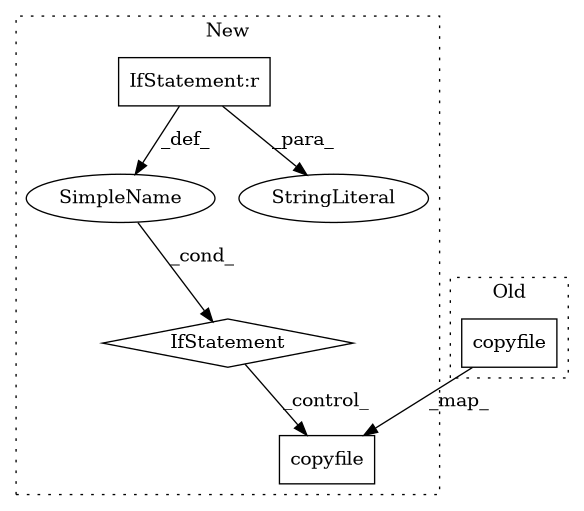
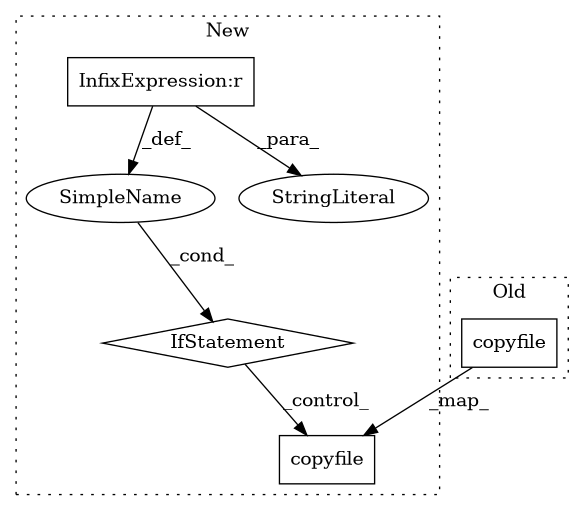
node "IfStatement:r": label "IfStatement:r" -> "InfixExpression:r"
